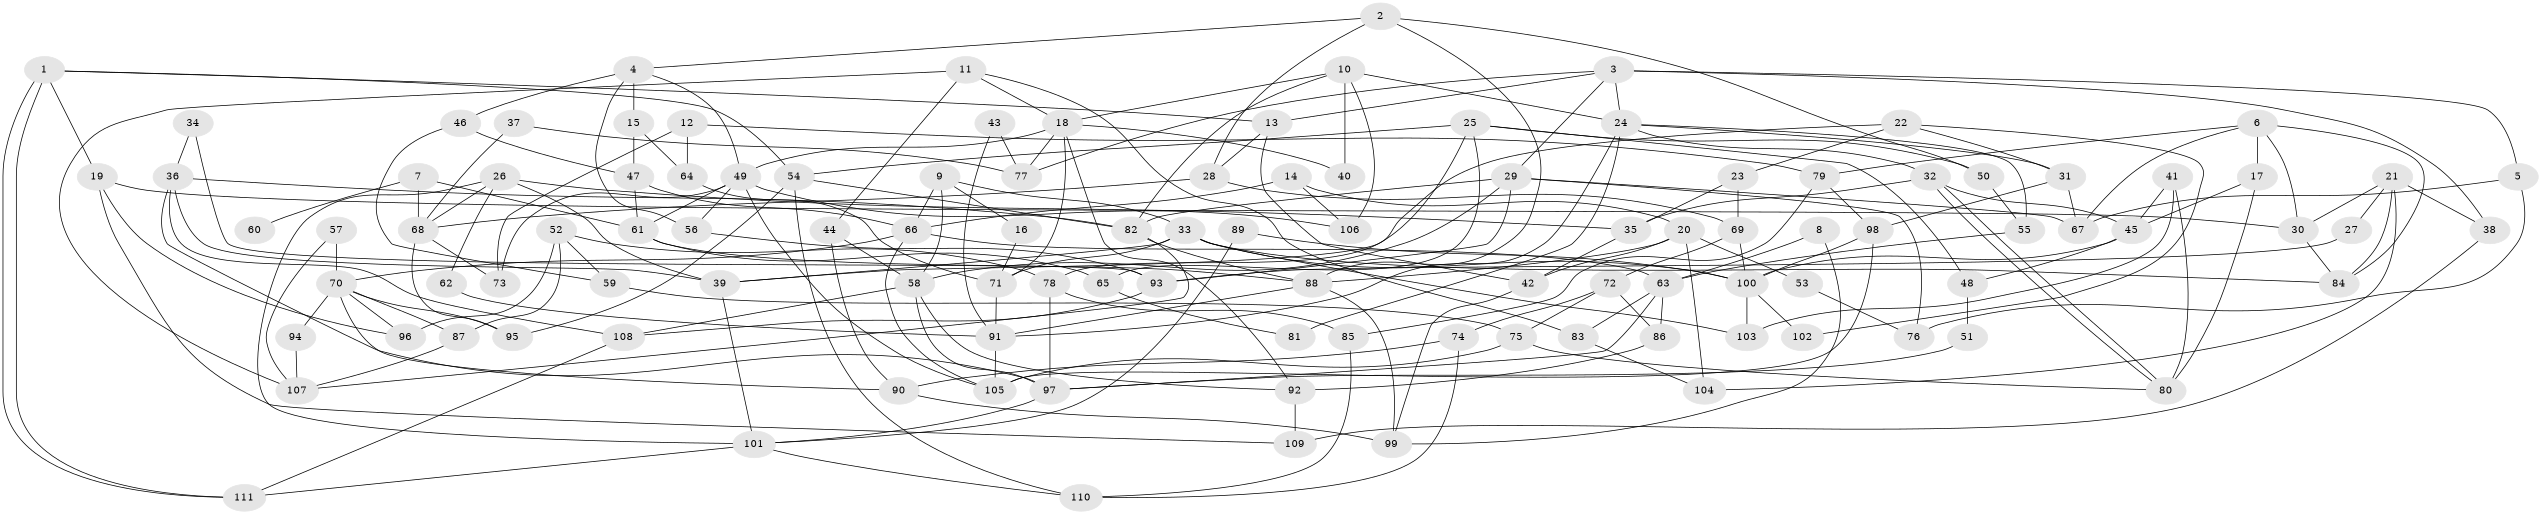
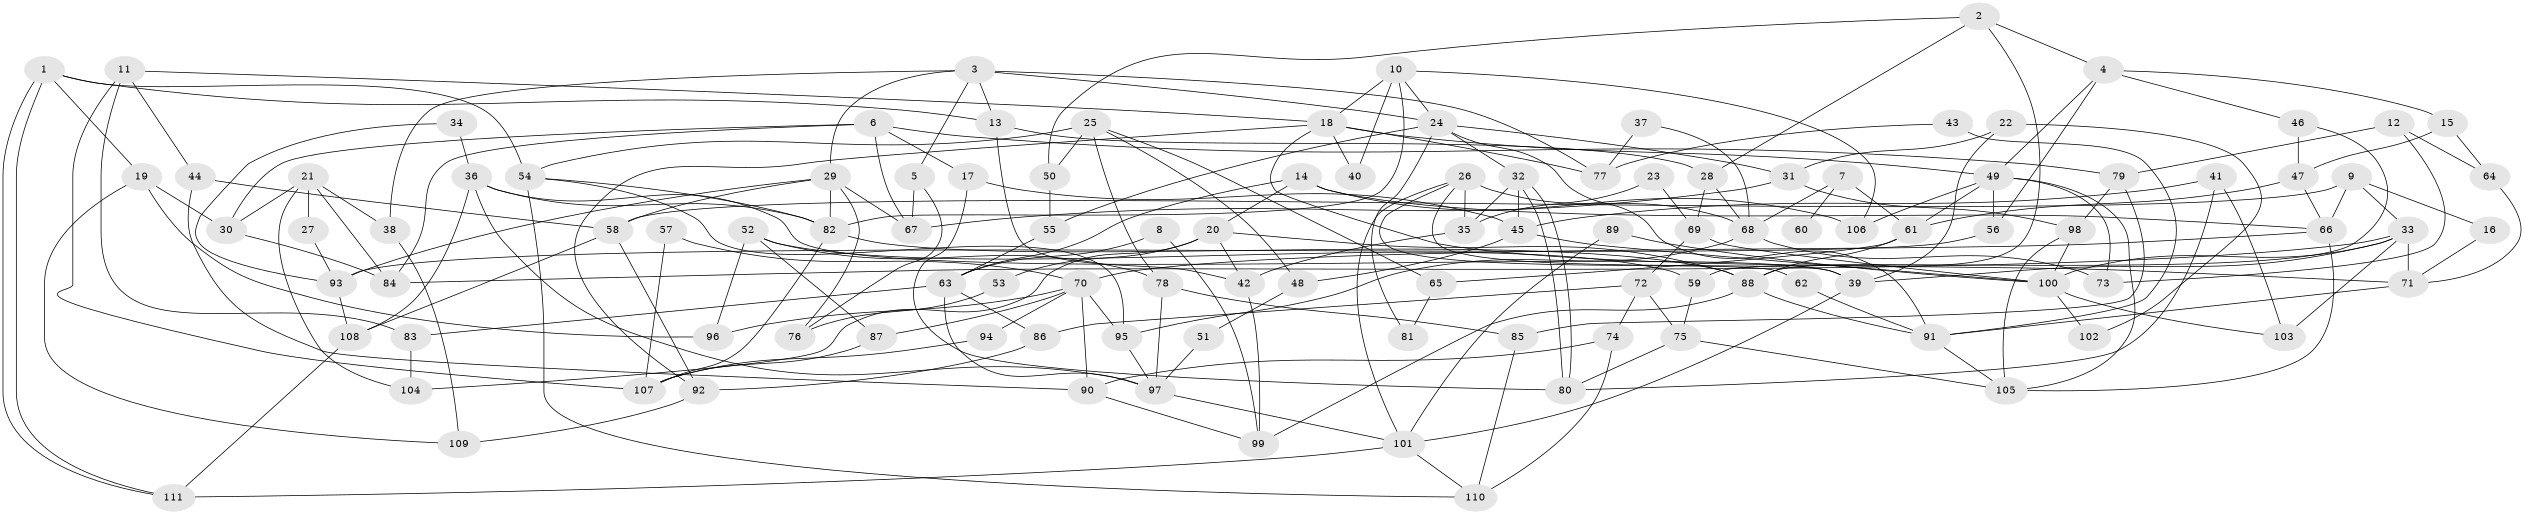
edge "22" -- "23": removed
edge "66" -- "63": now "14" -- "63"
edge "58" -- "97": now "95" -- "97"
